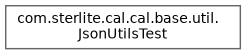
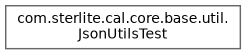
node "com.sterlite.cal.cal.base.util. JsonUtilsTest": label "com.sterlite.cal.cal.base.util. JsonUtilsTest" -> "com.sterlite.cal.core.base.util. JsonUtilsTest"
